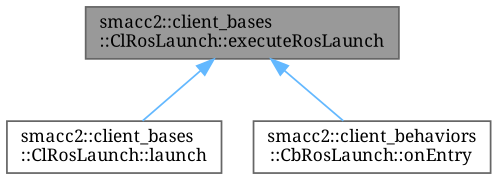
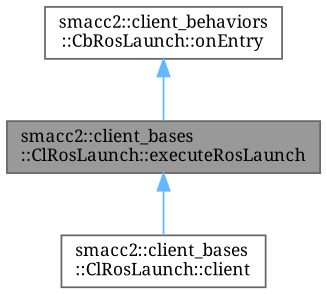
edge "smacc2::client_behaviors ::CbRosLaunch::onEntry" -> "smacc2::client_bases ::ClRosLaunch::executeRosLaunch": reversed
node "smacc2::client_bases ::ClRosLaunch::launch": label "smacc2::client_bases ::ClRosLaunch::launch" -> "smacc2::client_bases ::ClRosLaunch::client"
